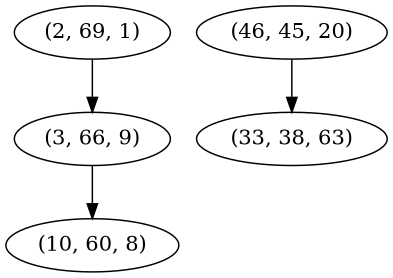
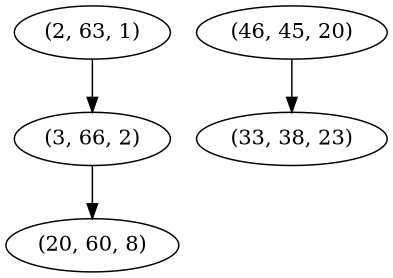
node "(2, 69, 1)": label "(2, 69, 1)" -> "(2, 63, 1)"
node "(3, 66, 9)": label "(3, 66, 9)" -> "(3, 66, 2)"
node "(33, 38, 63)": label "(33, 38, 63)" -> "(33, 38, 23)"
node "(10, 60, 8)": label "(10, 60, 8)" -> "(20, 60, 8)"
